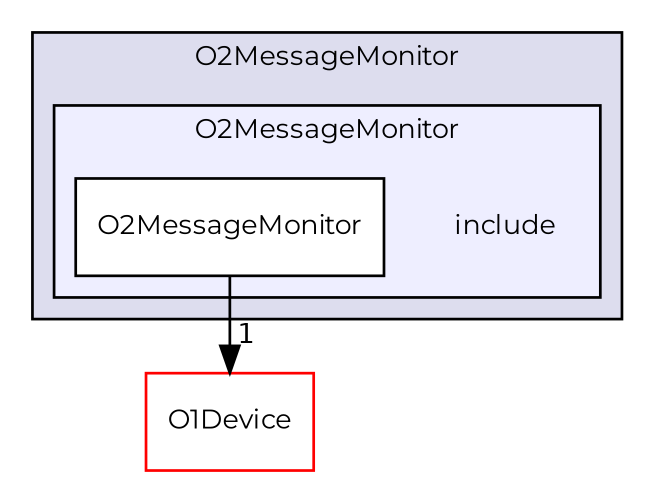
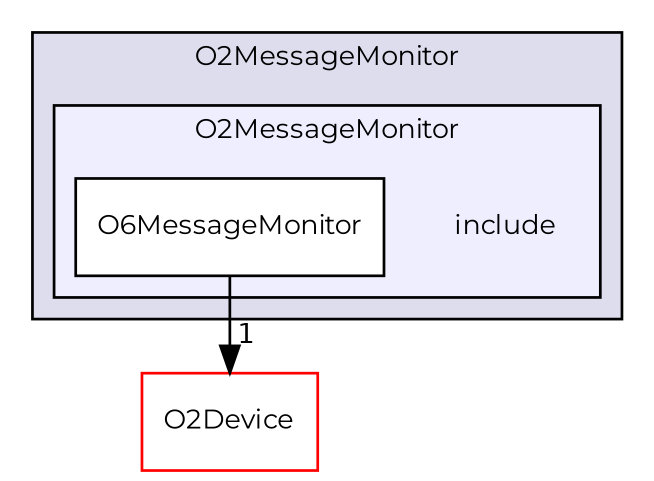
node "O2MessageMonitor": label "O2MessageMonitor" -> "O6MessageMonitor"
node "O1Device": label "O1Device" -> "O2Device"
